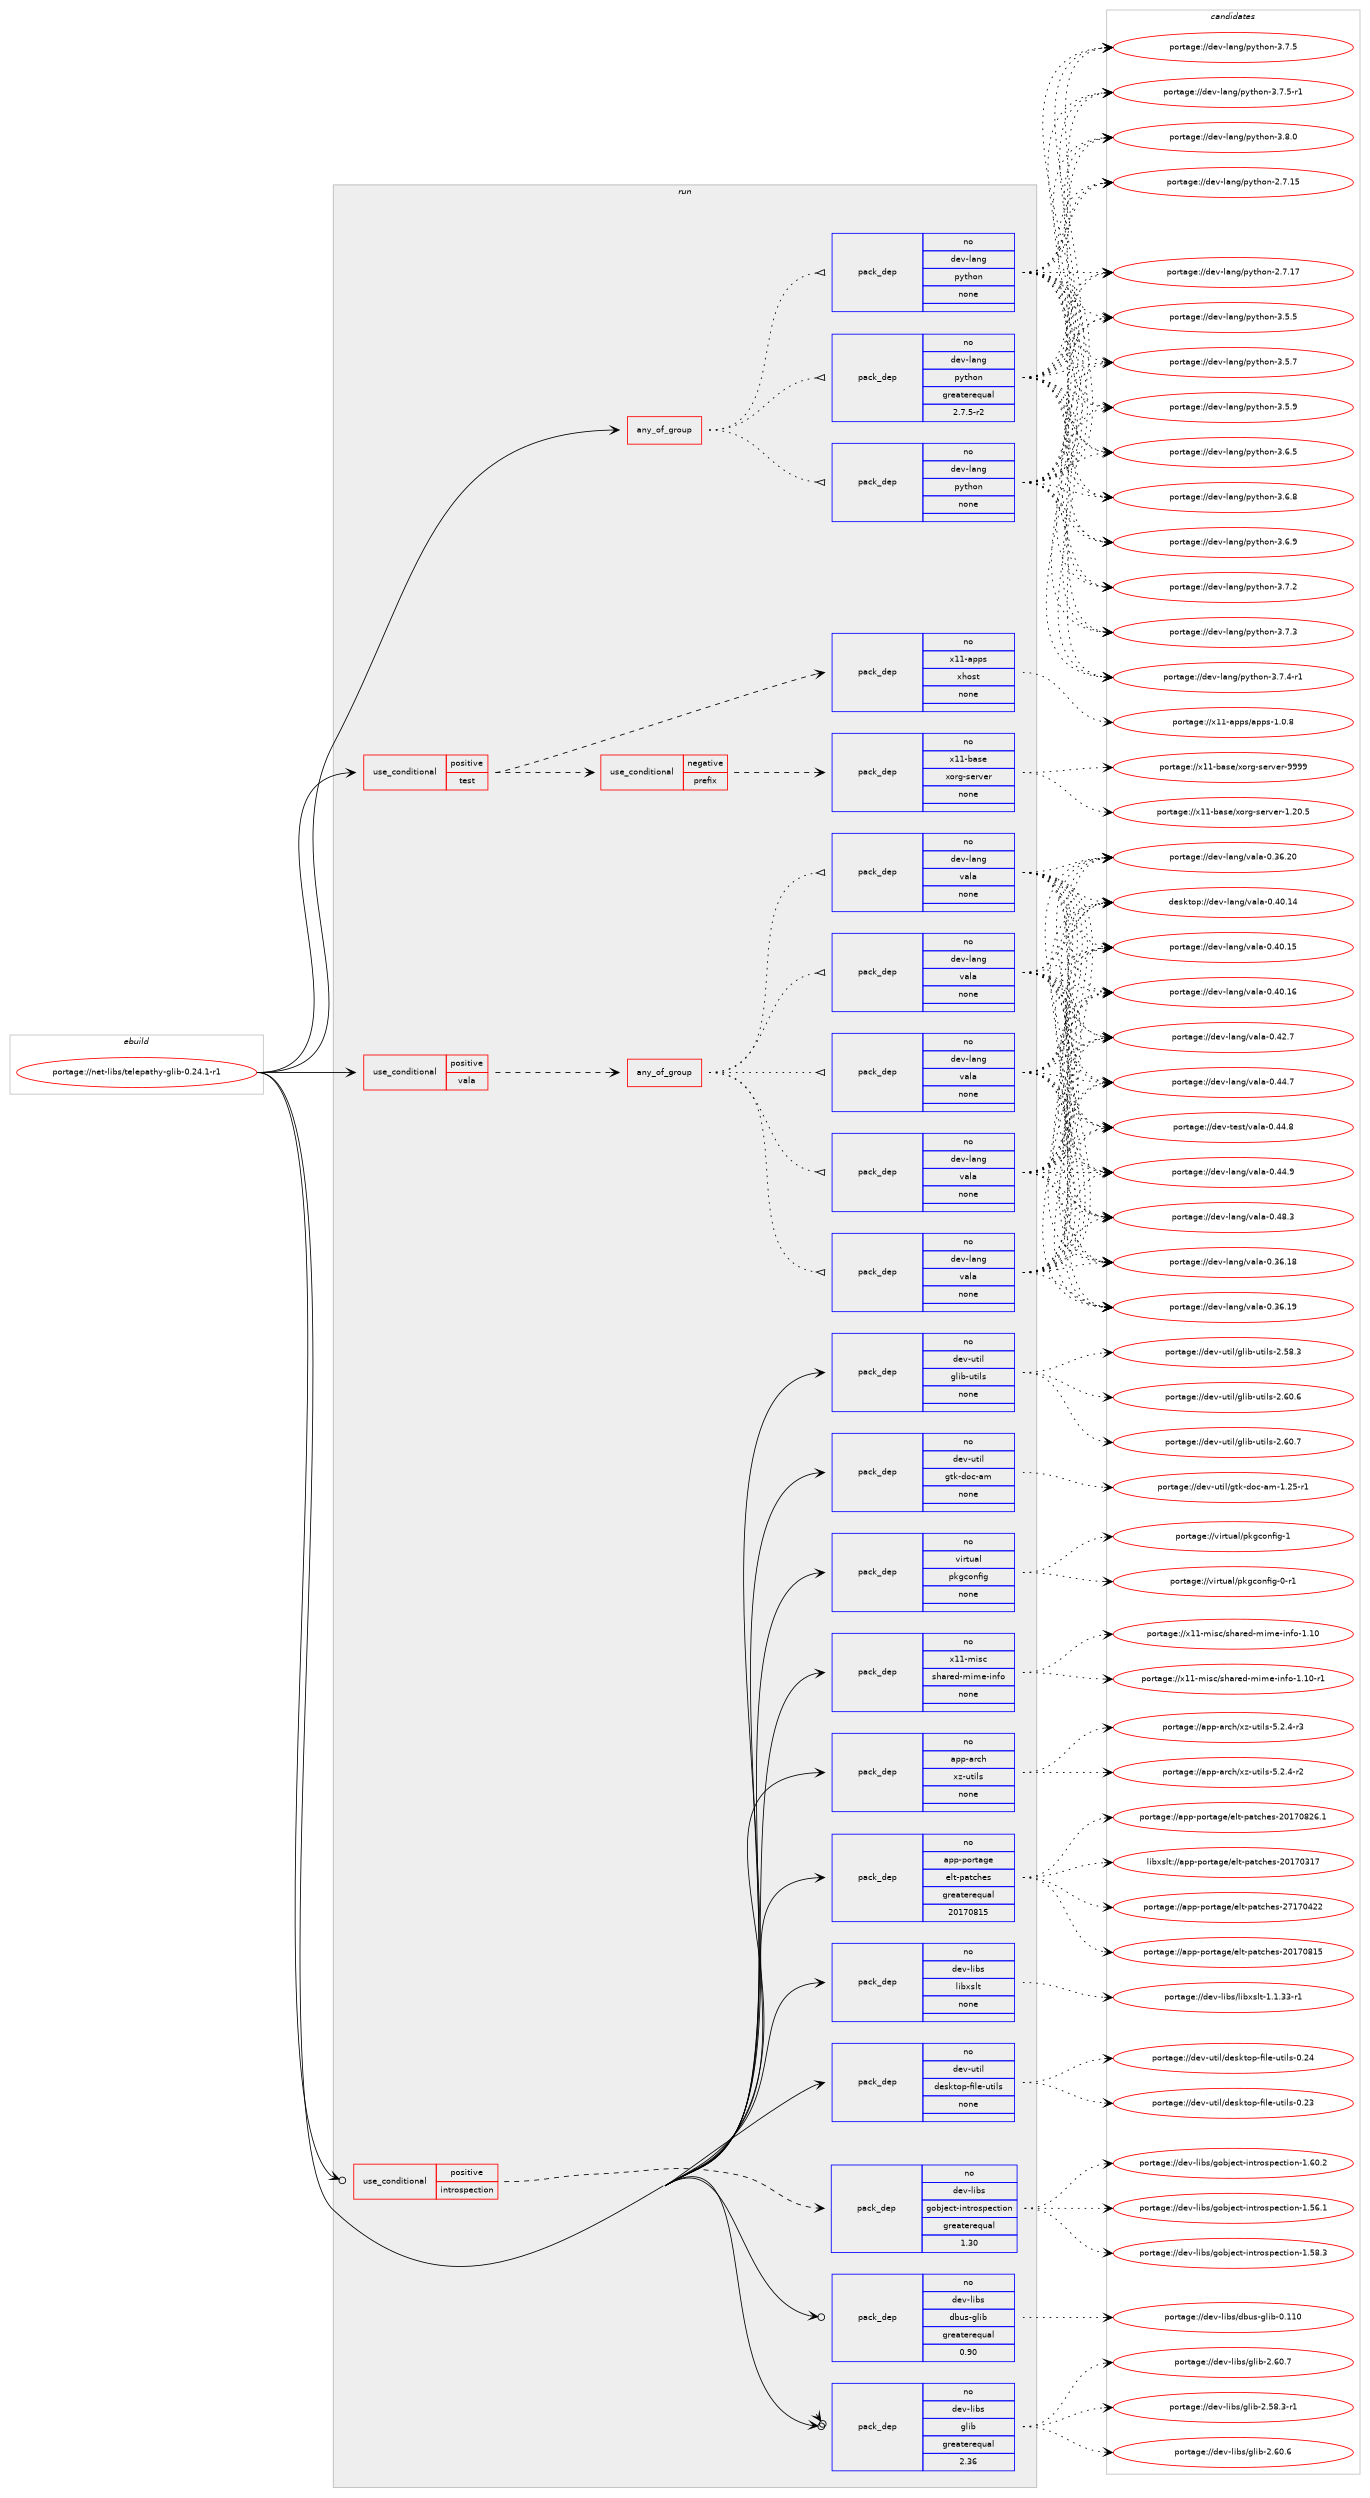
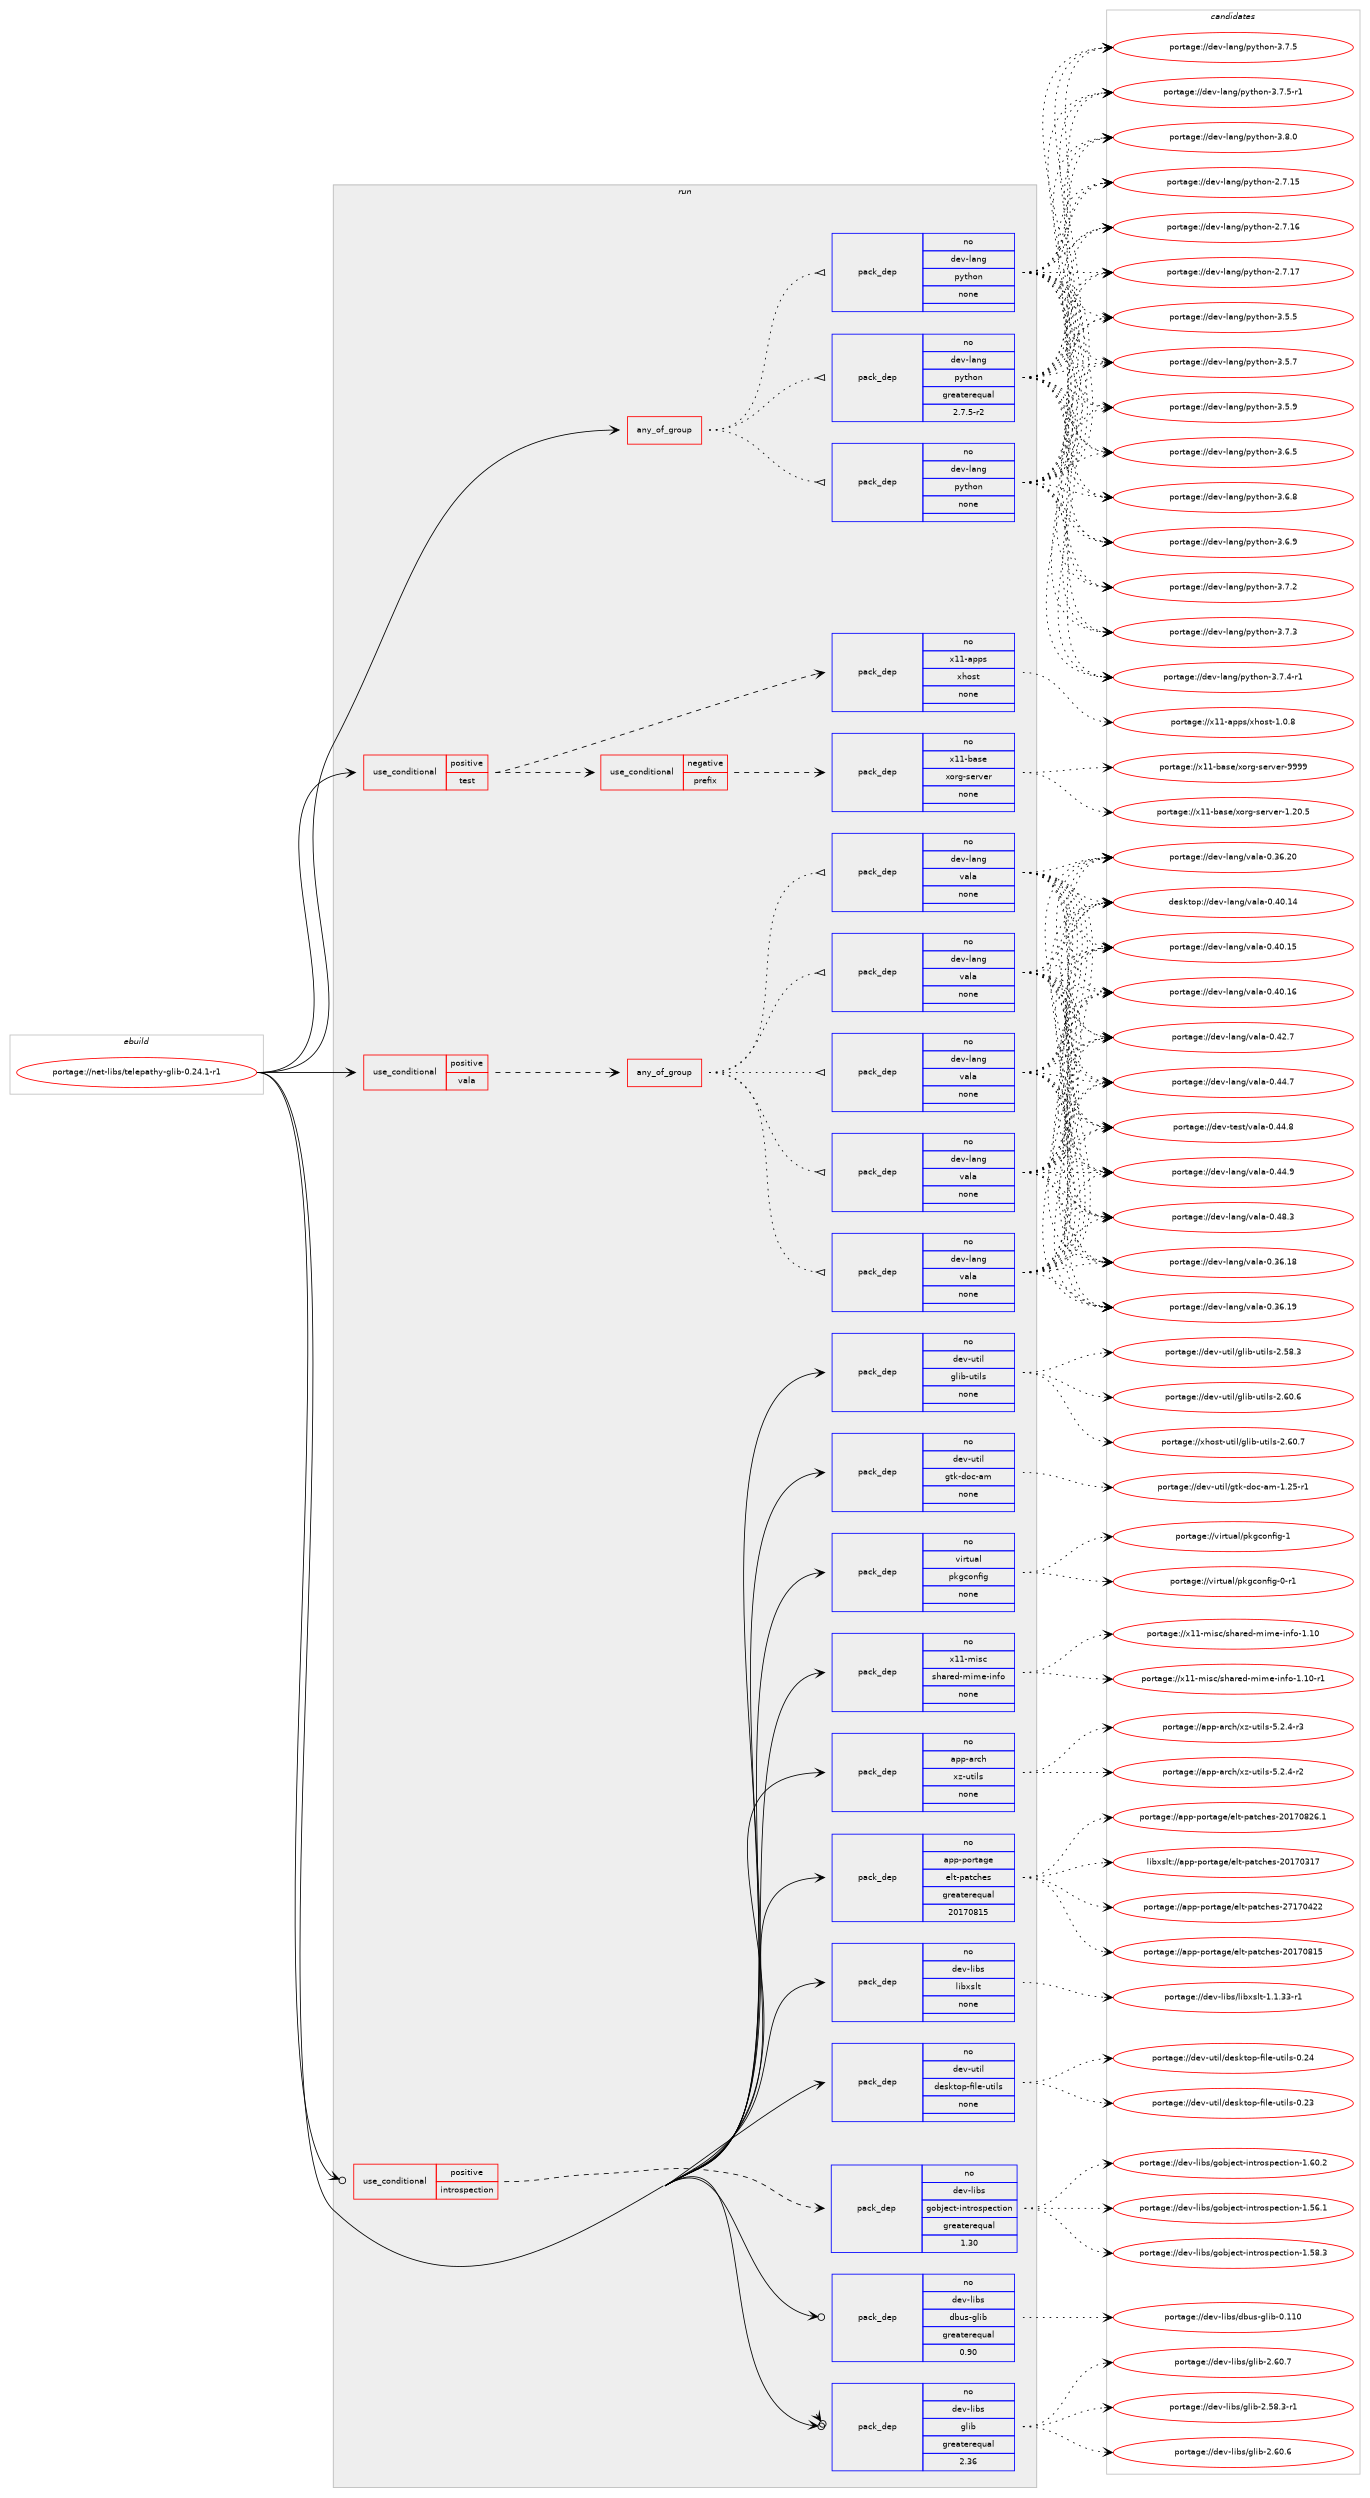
node "portage://dev-lang/python-2.7.16": added
node "portage://x11-apps/apps-1.0.8": label "portage://x11-apps/apps-1.0.8" -> "portage://x11-apps/xhost-1.0.8"
node "portage://dev-util/glib-utils-2.60.7": label "portage://dev-util/glib-utils-2.60.7" -> "portage://xhost-util/glib-utils-2.60.7"
